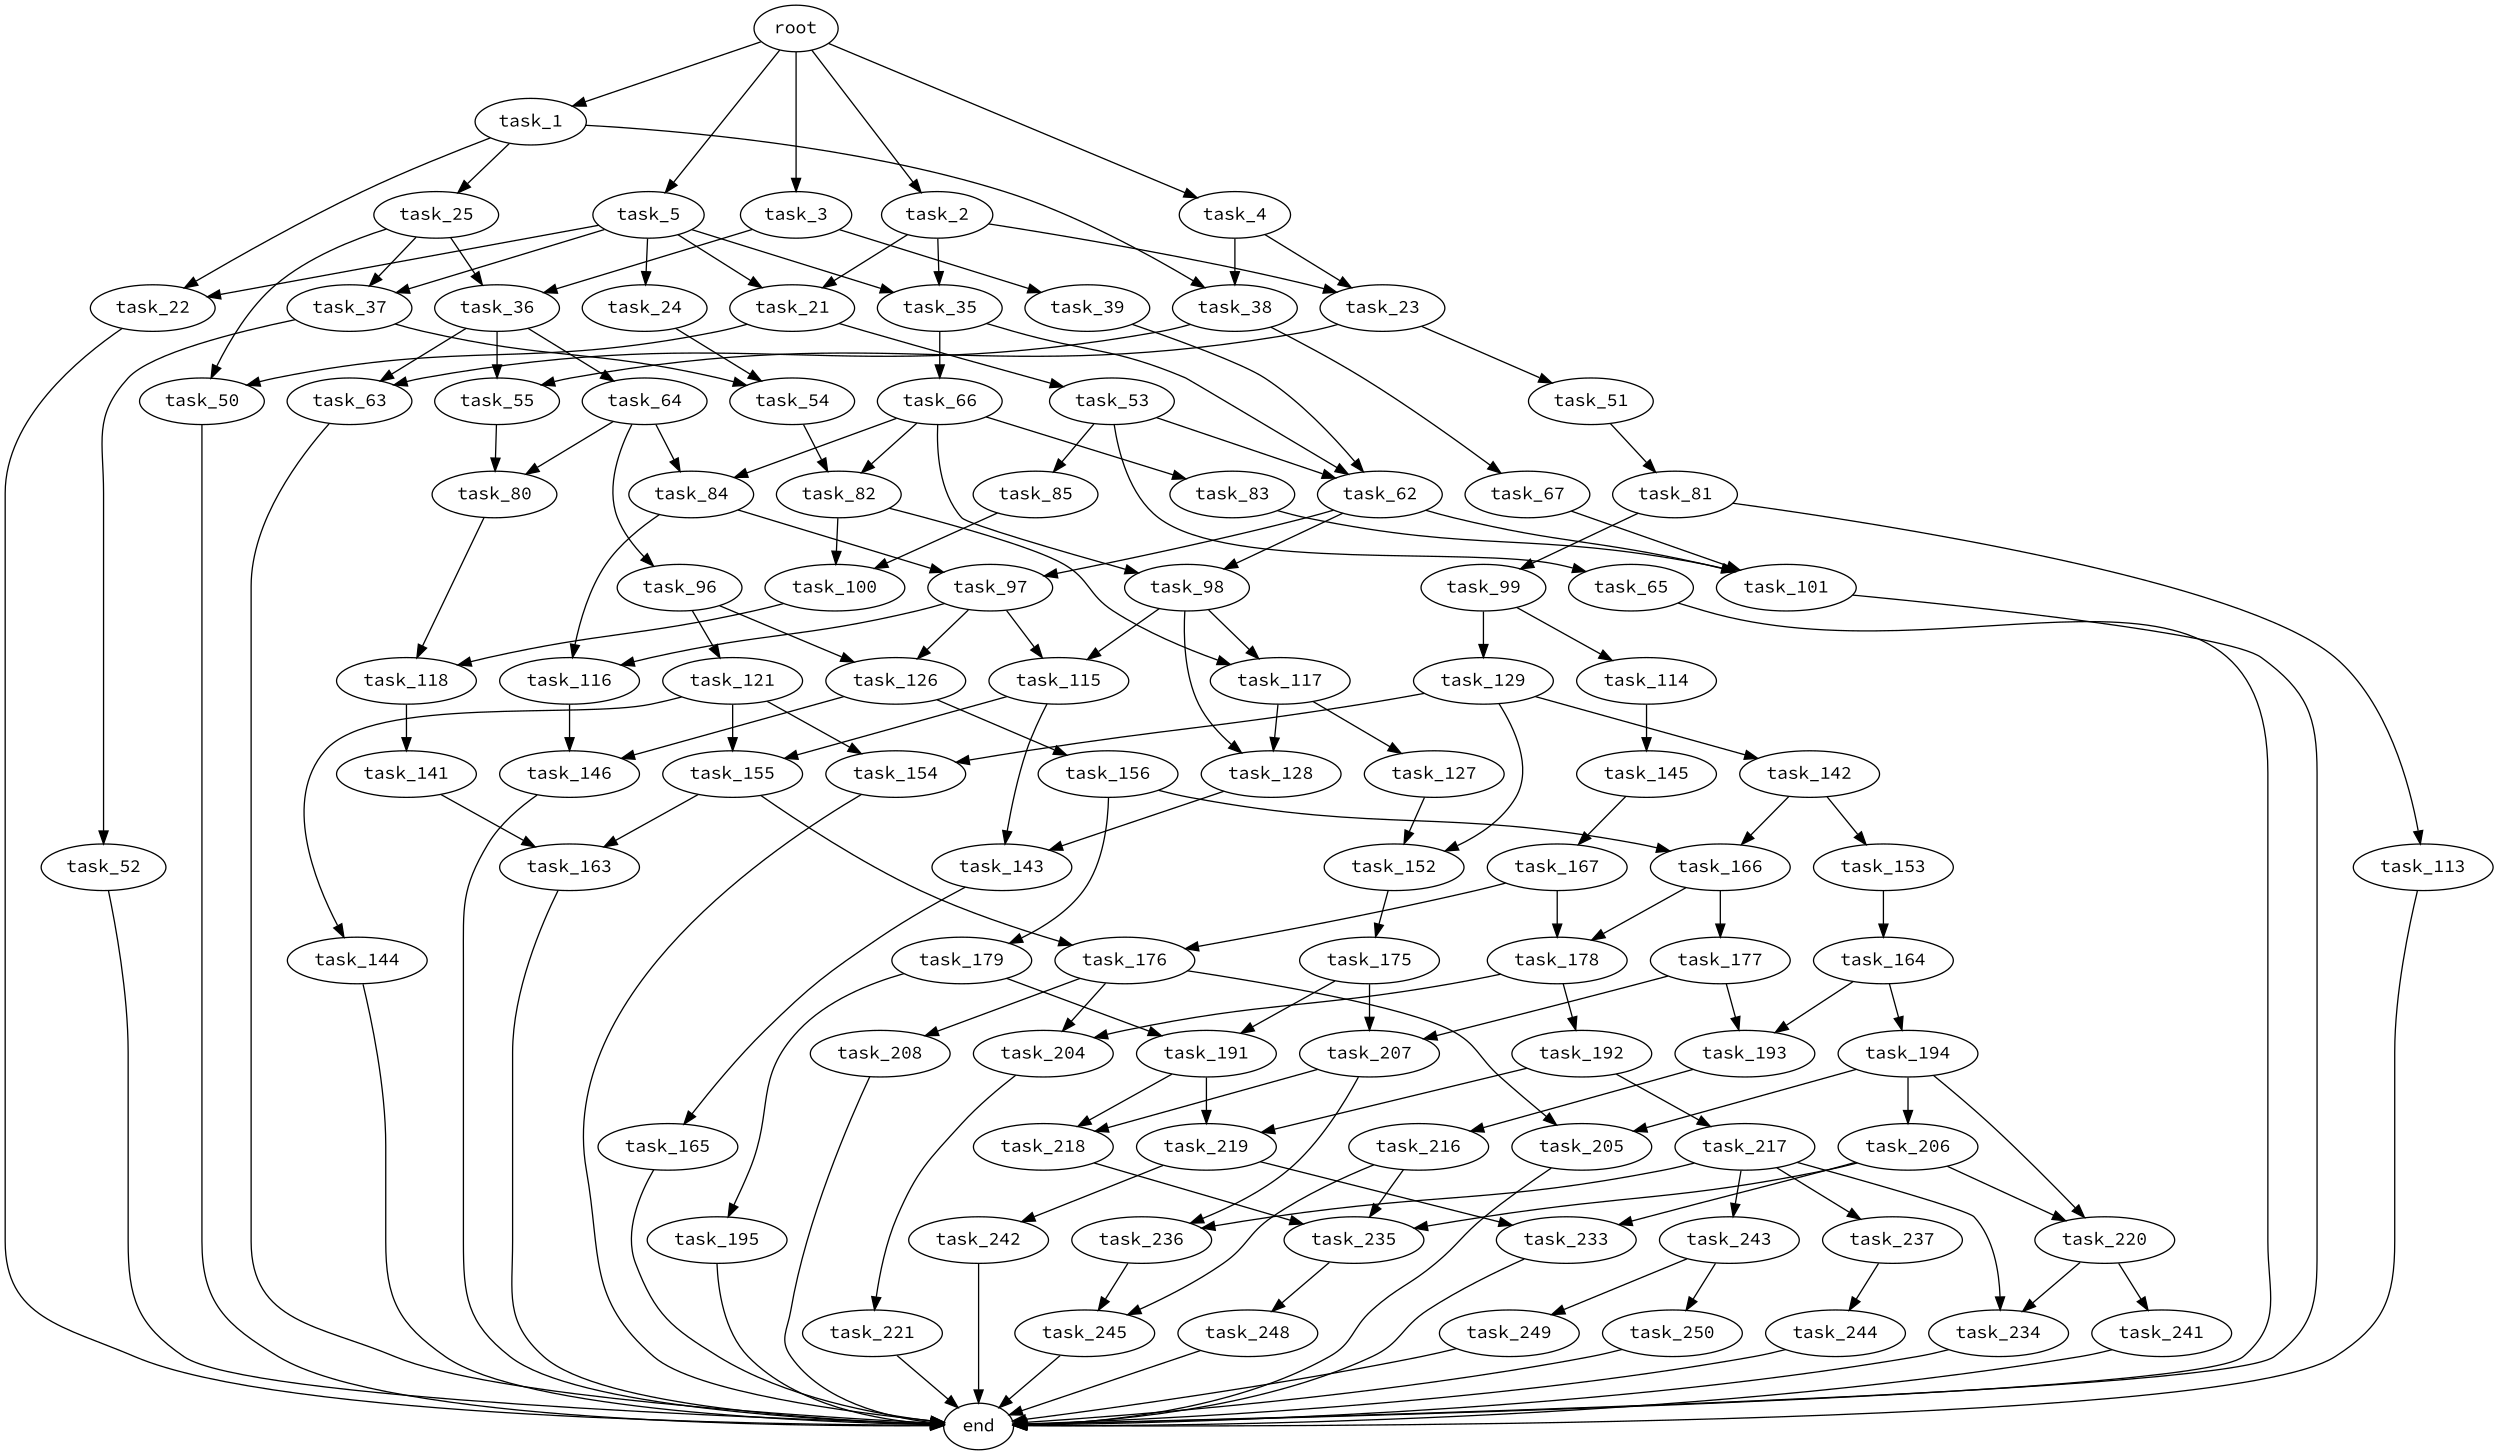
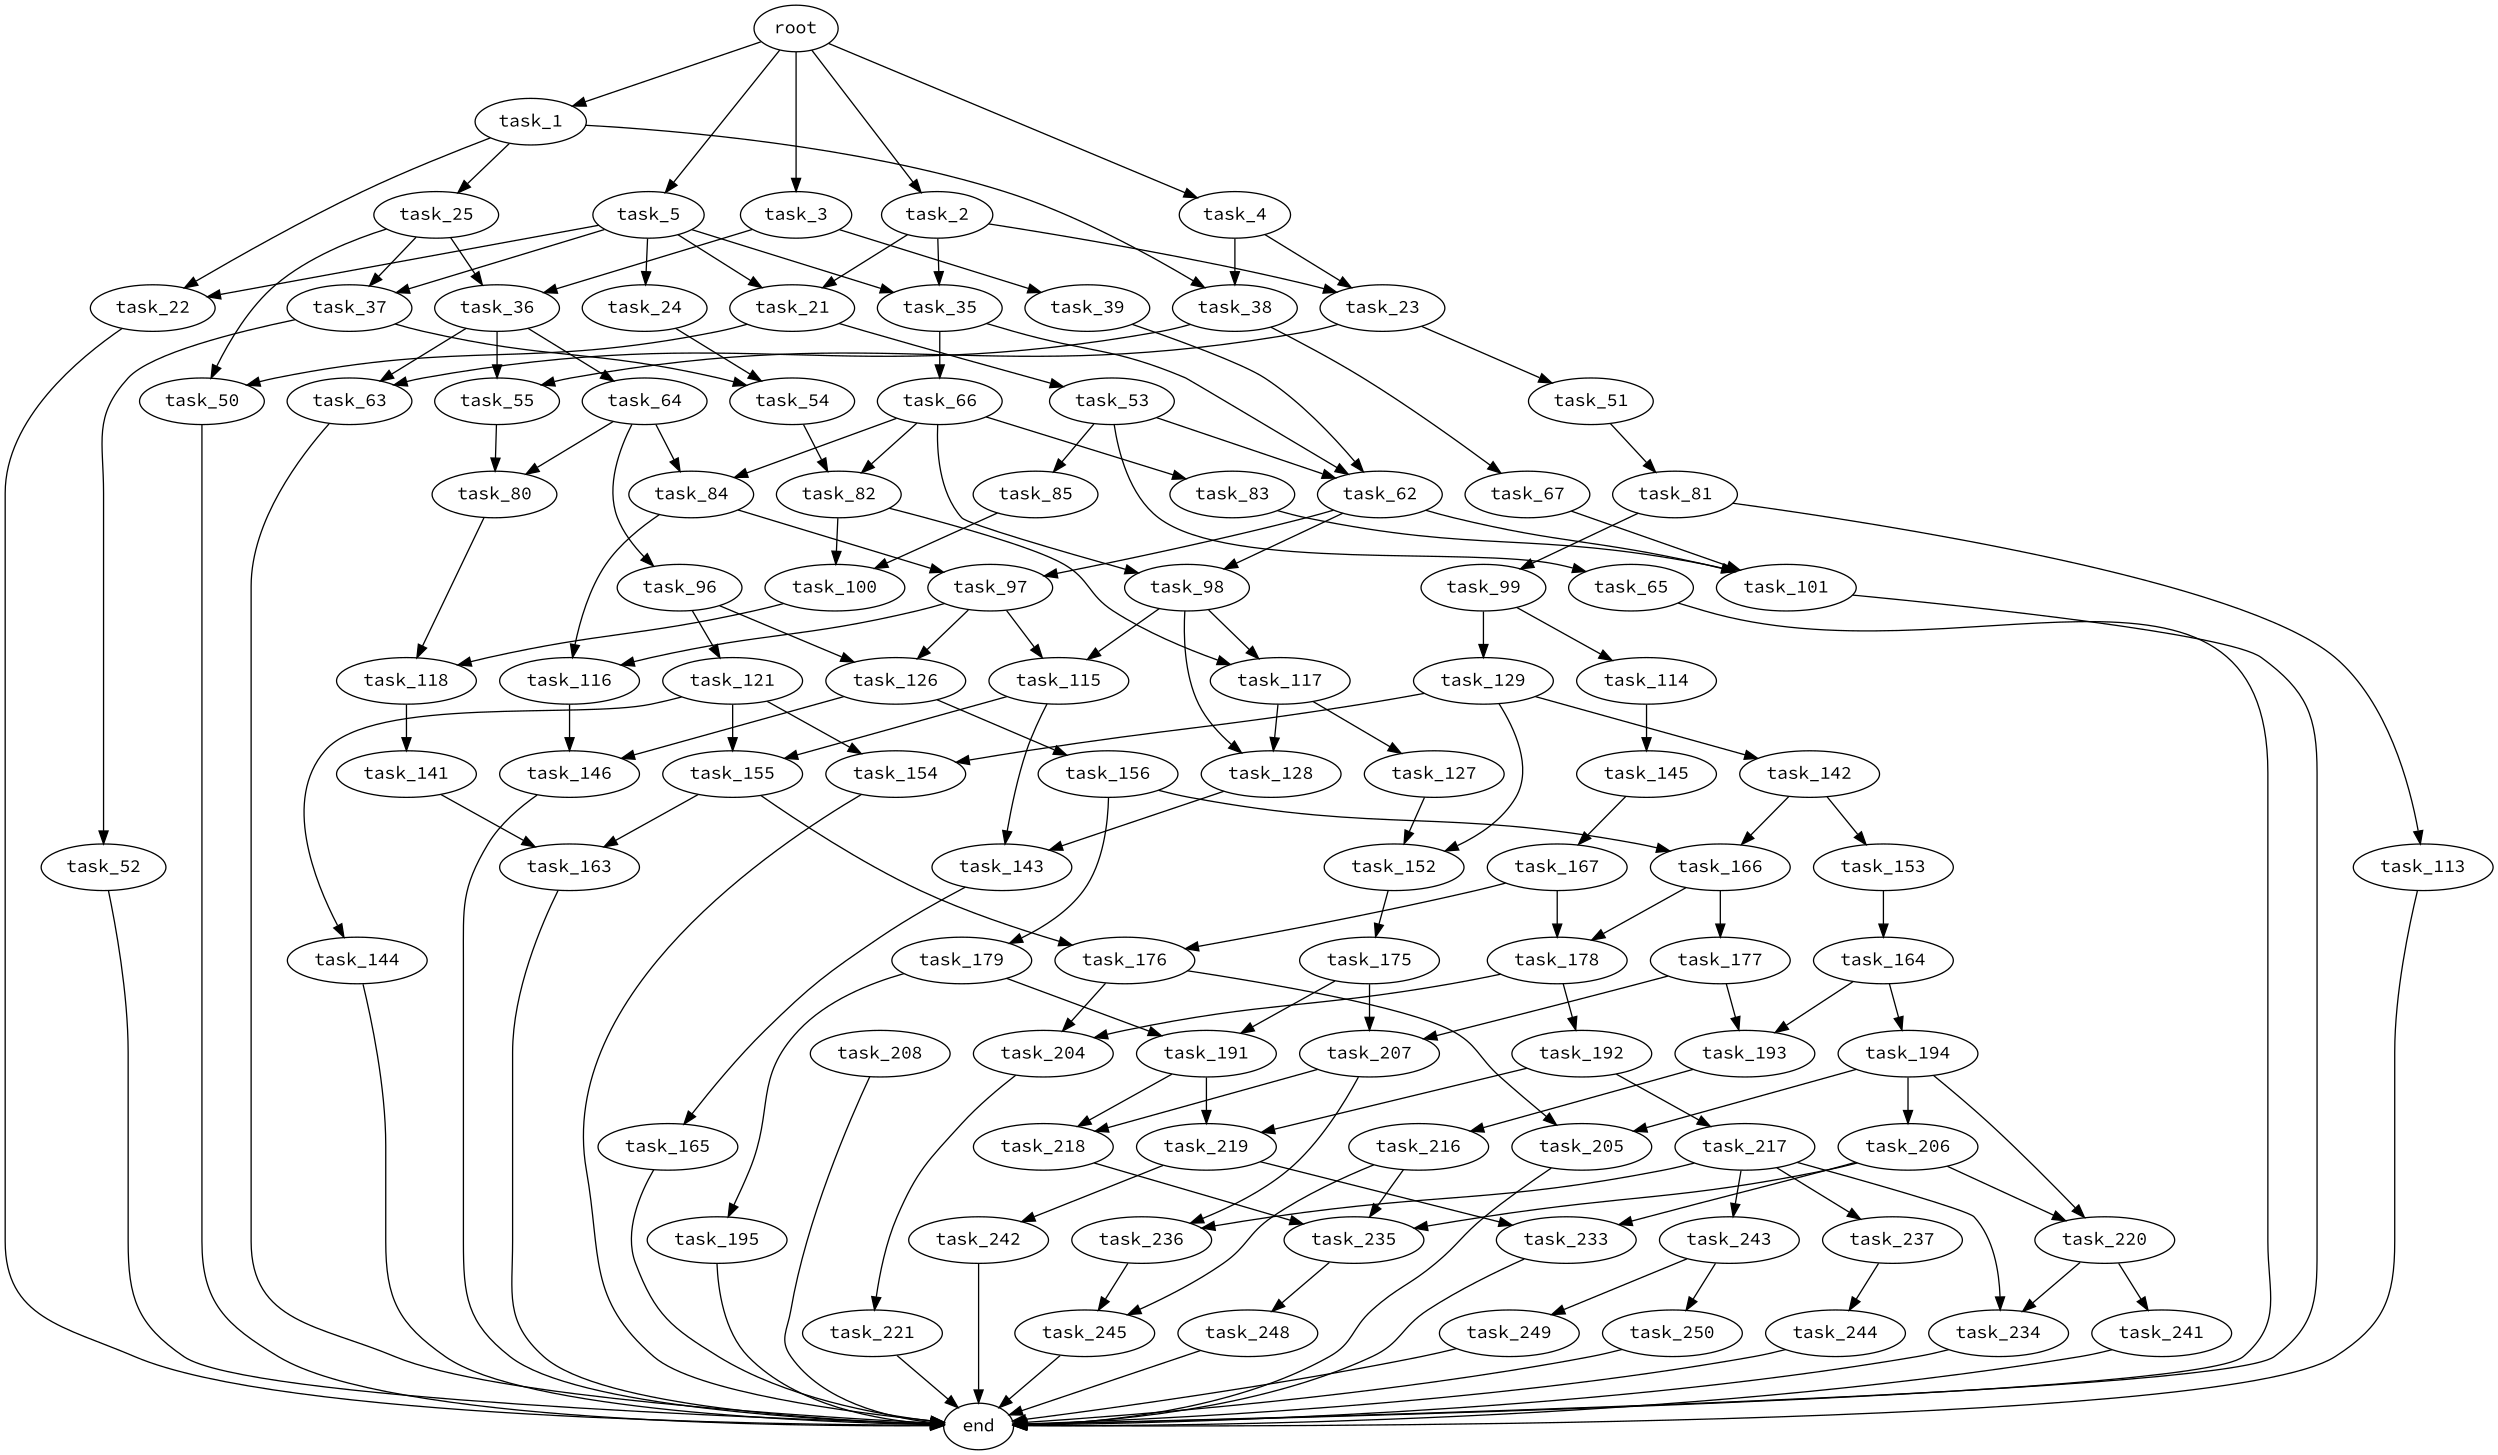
edge "task_176" -> "task_208": removed
